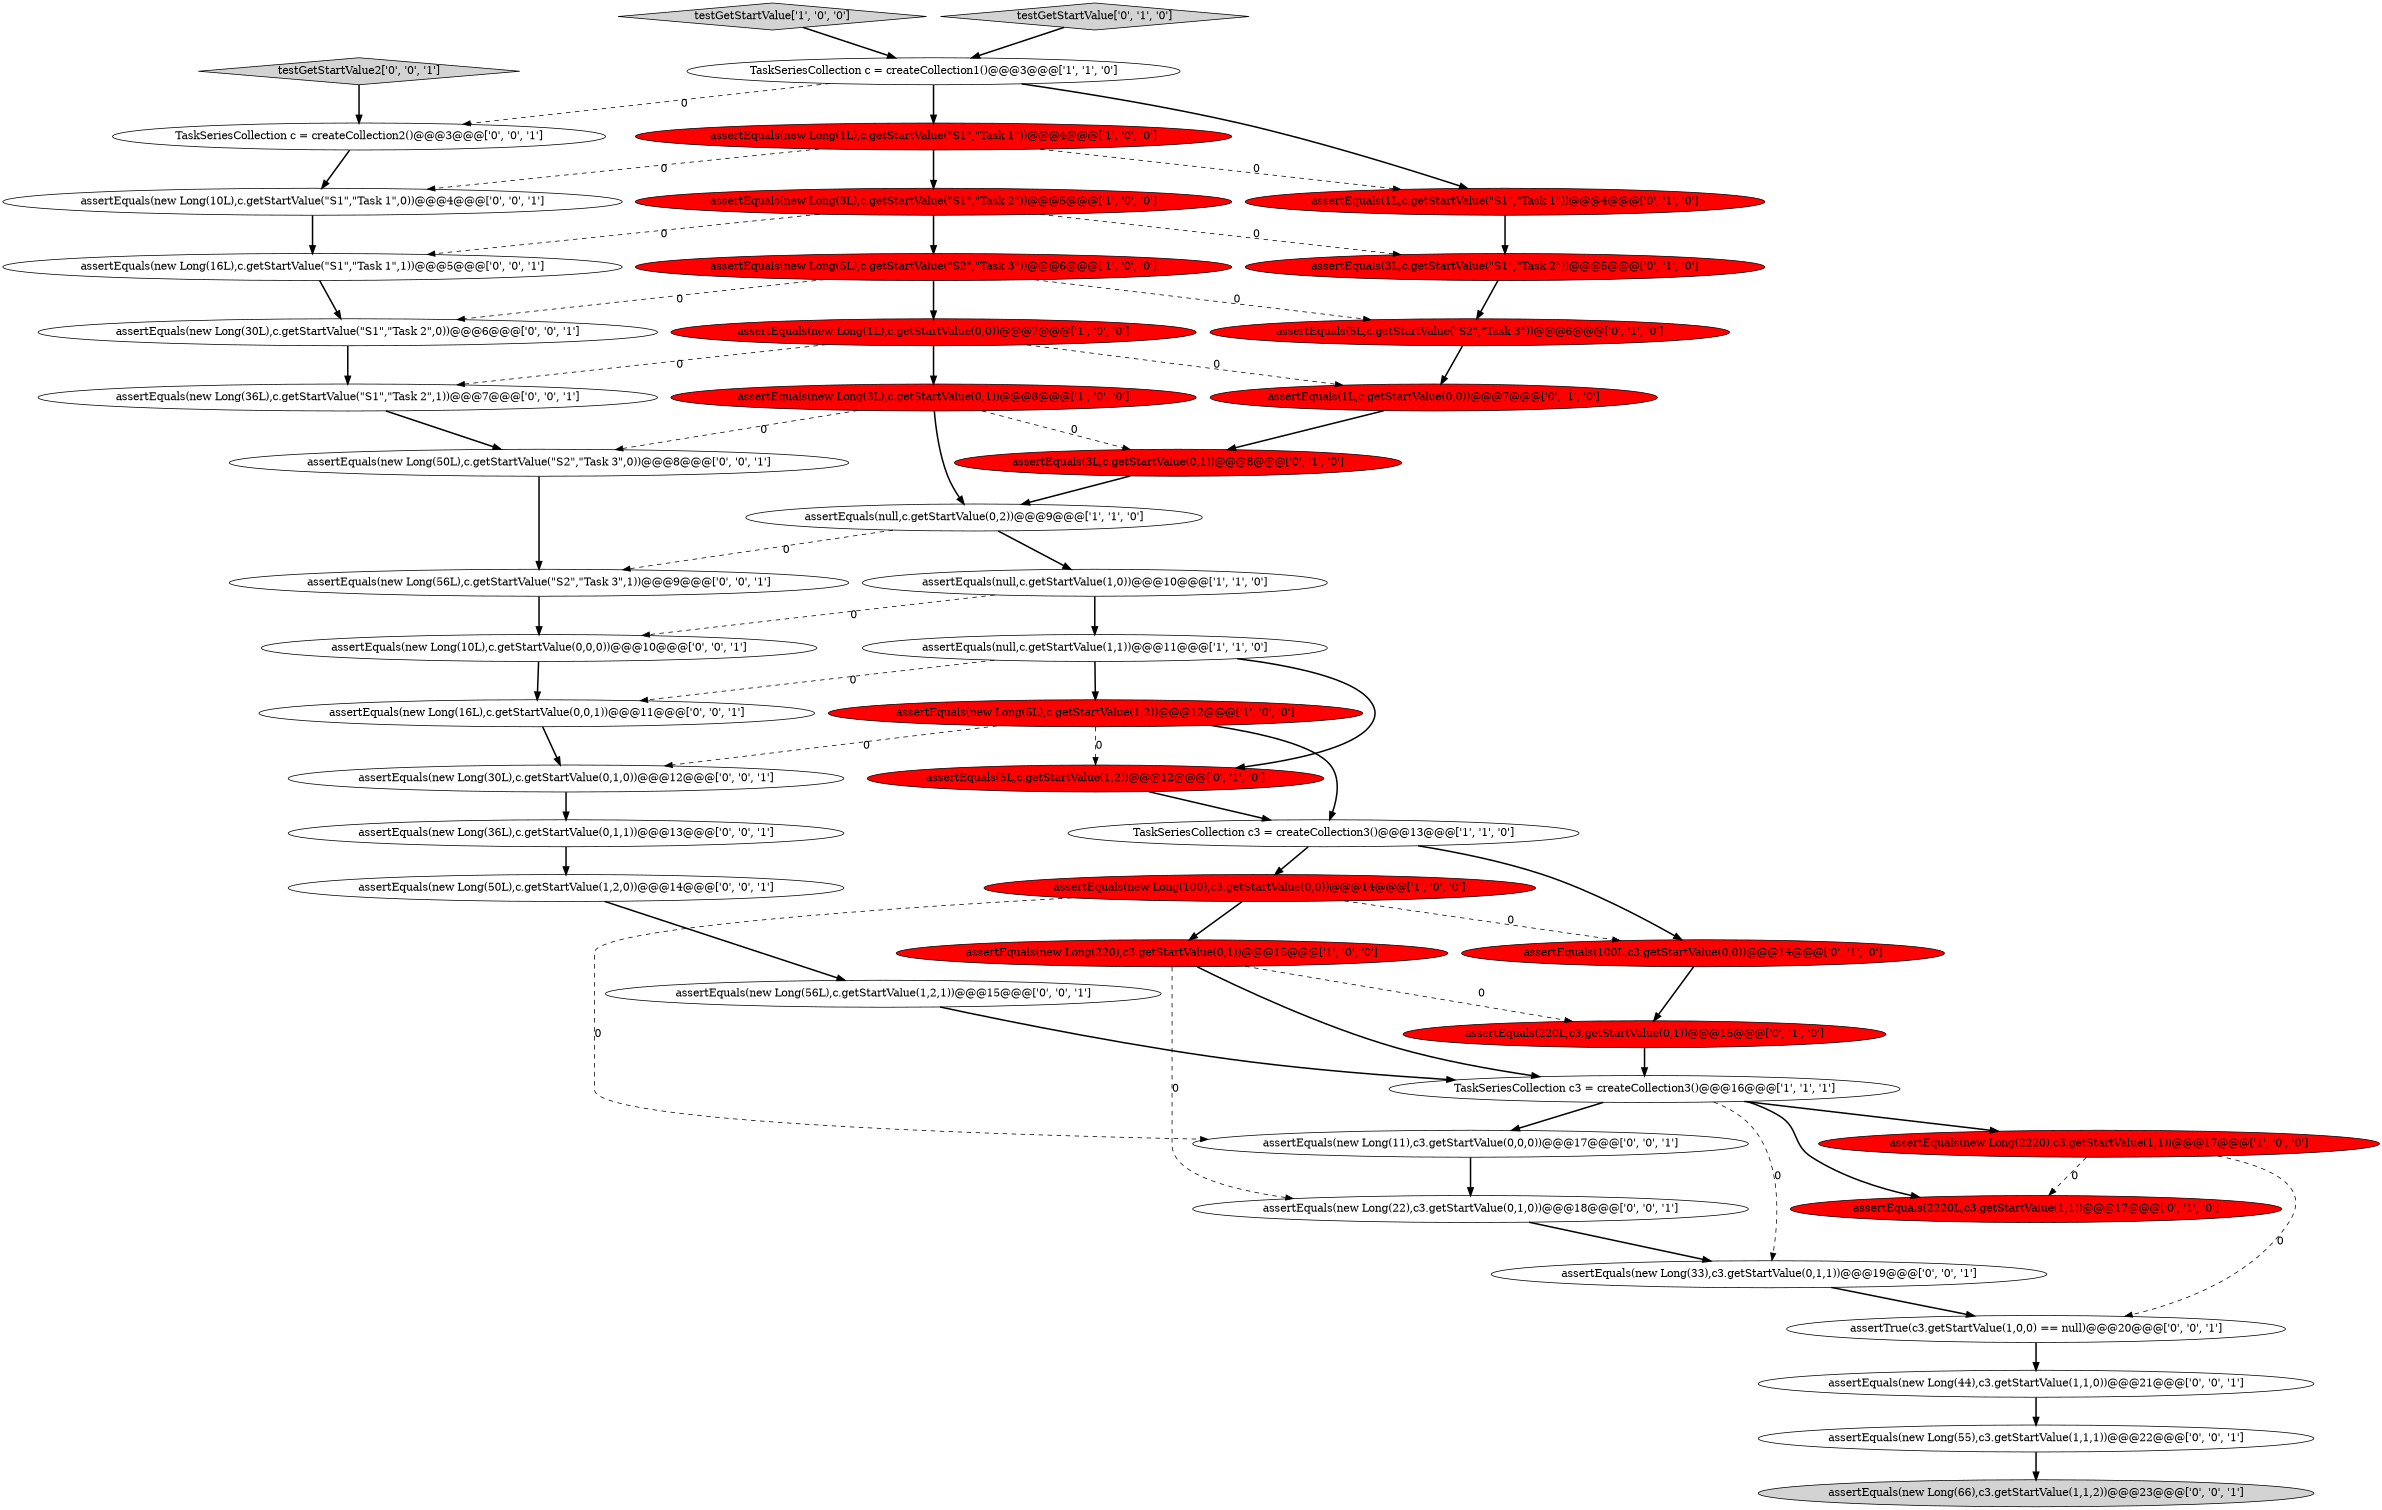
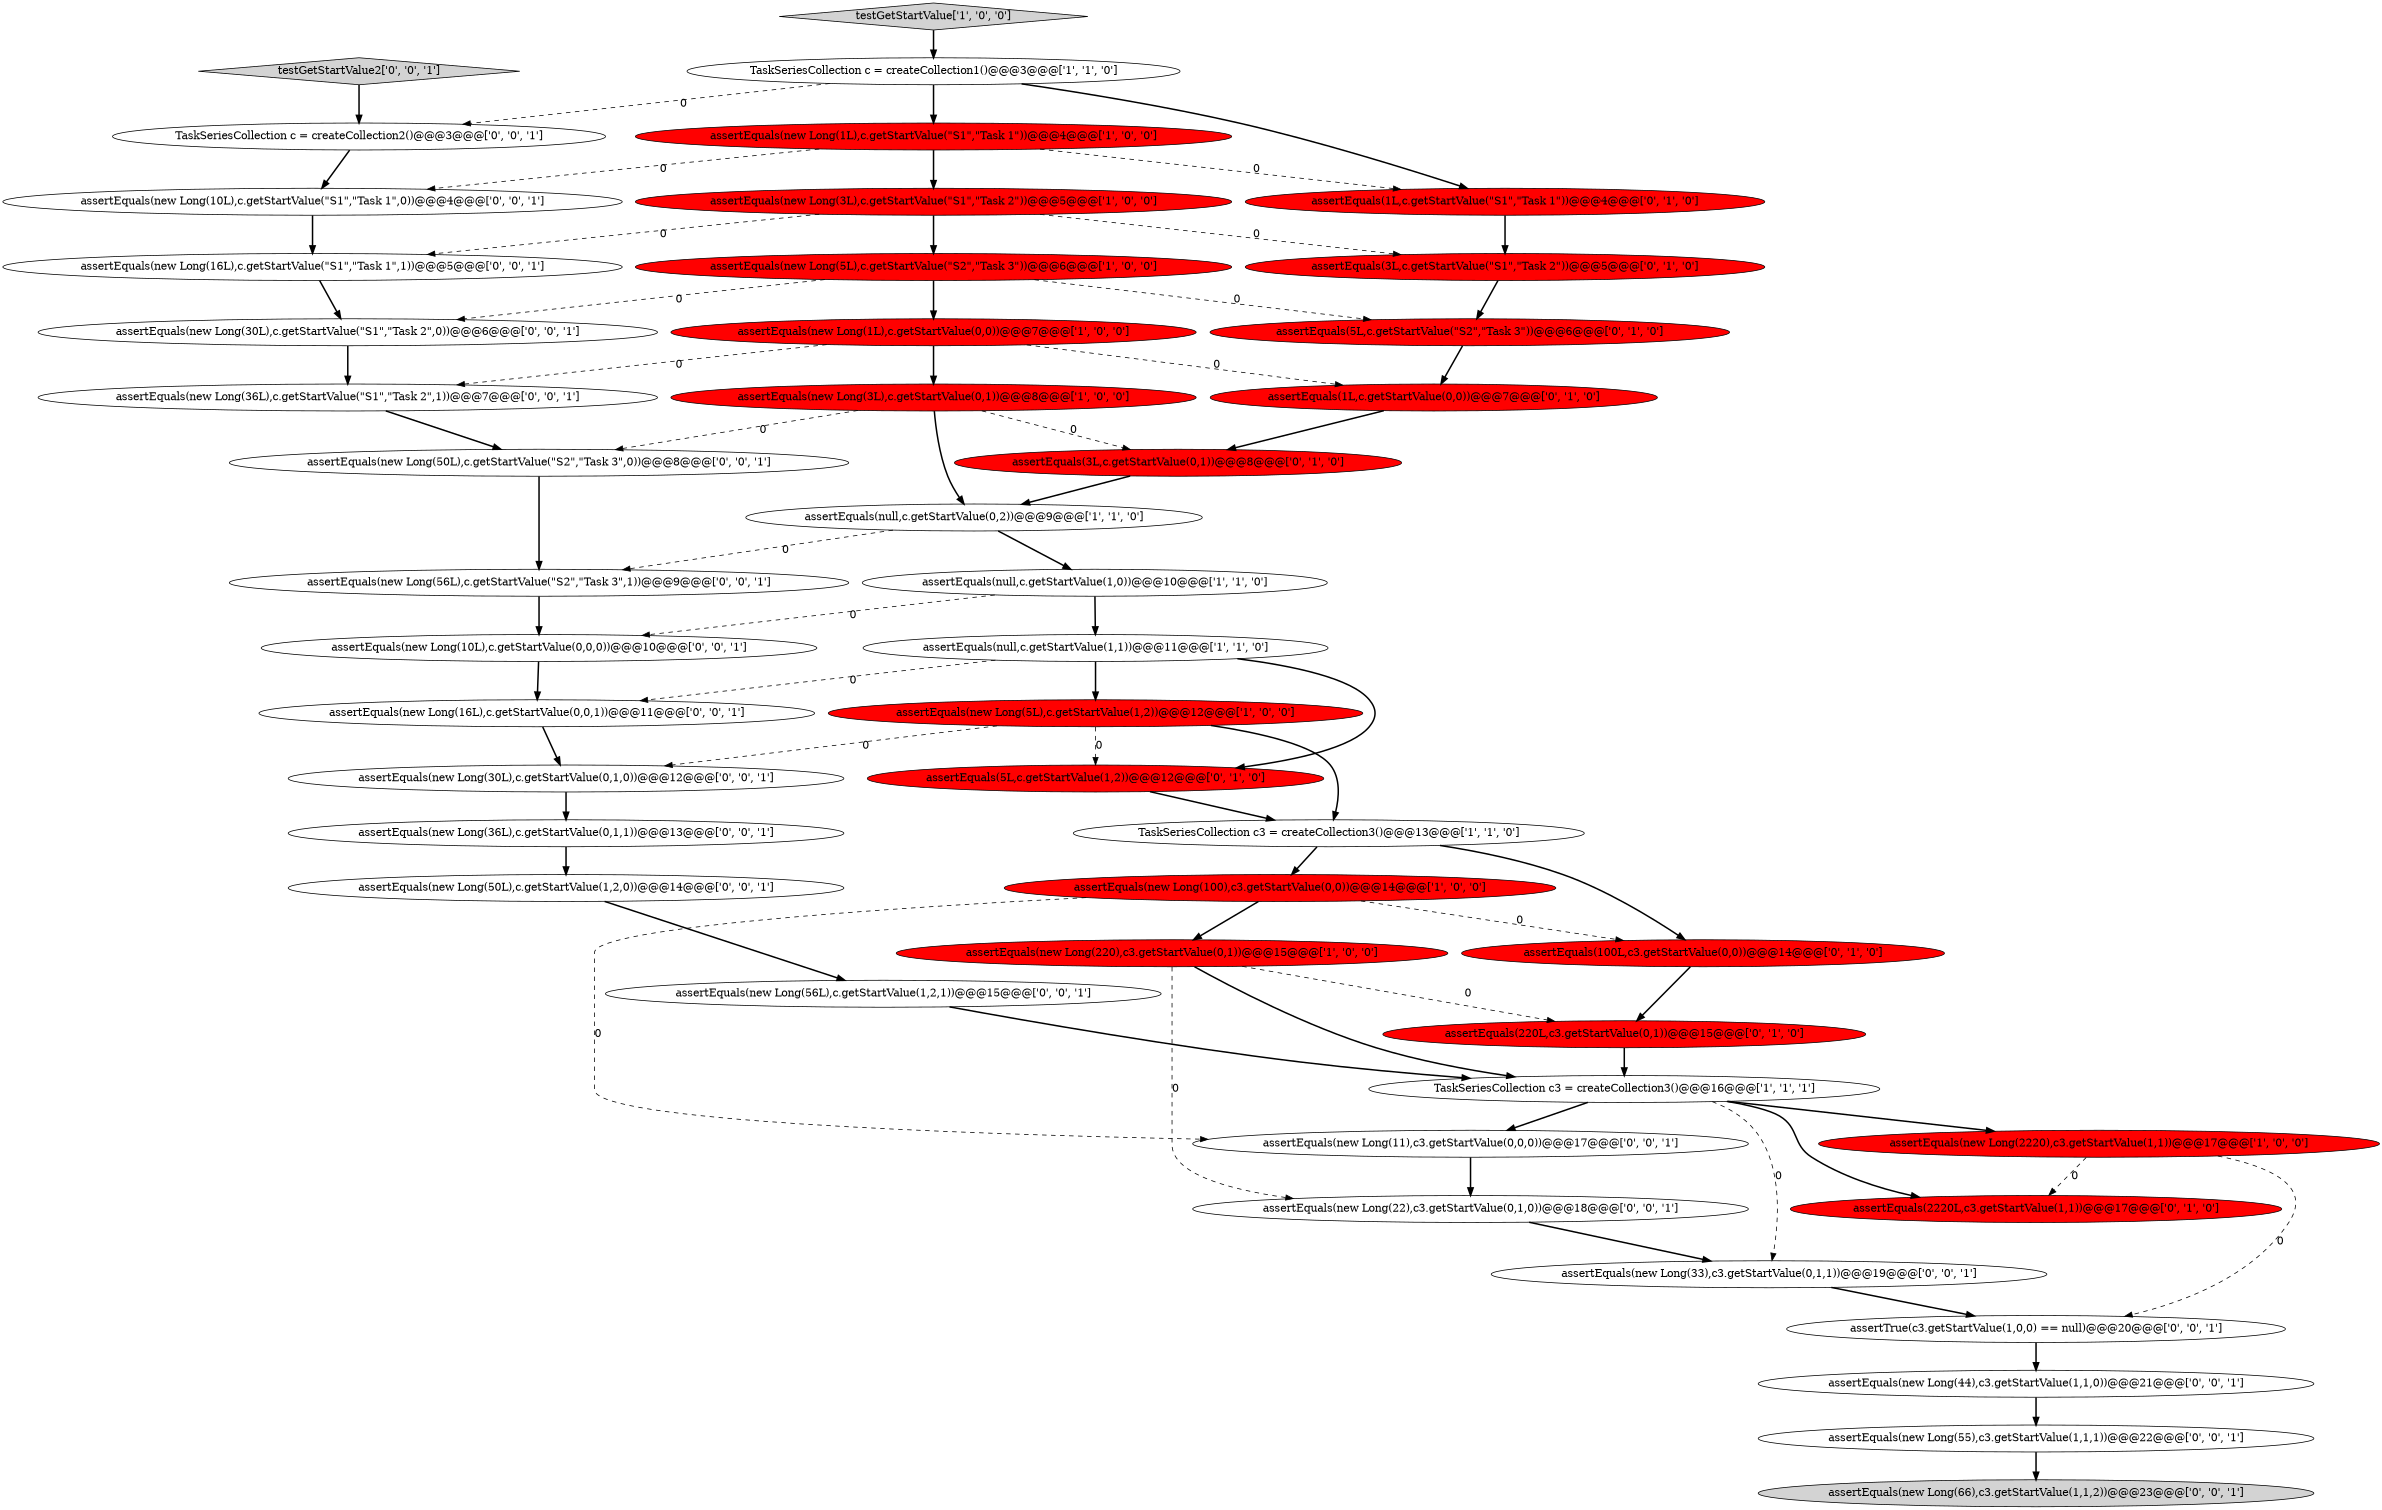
node "testGetStartValue['0', '1', '0']": removed
